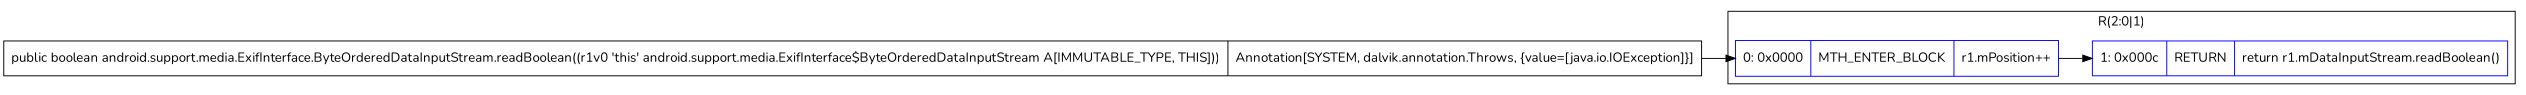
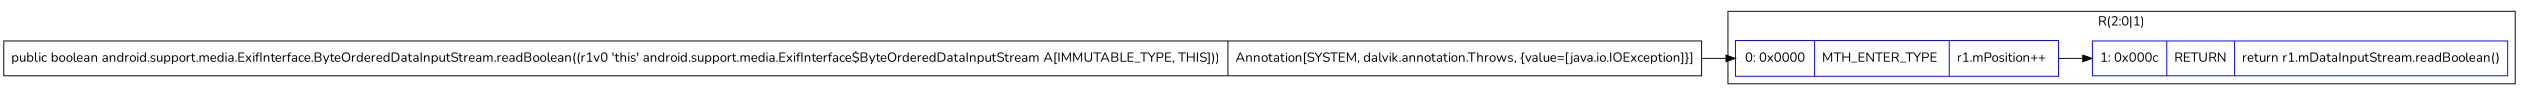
node "0: 0x0000": text "MTH_ENTER_BLOCK" -> "MTH_ENTER_TYPE"
